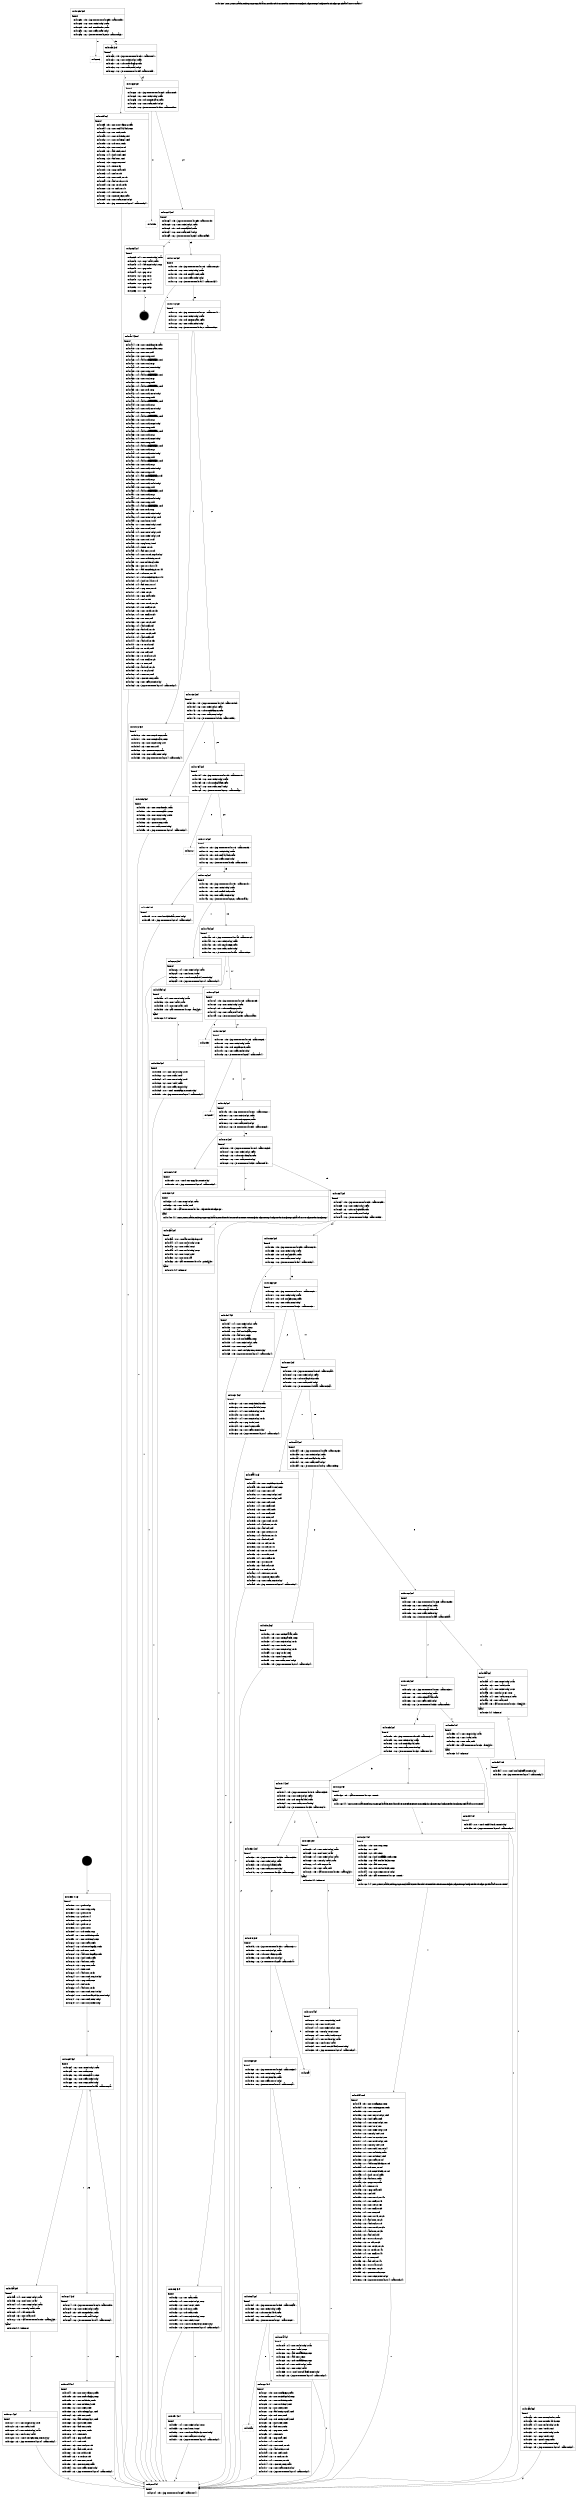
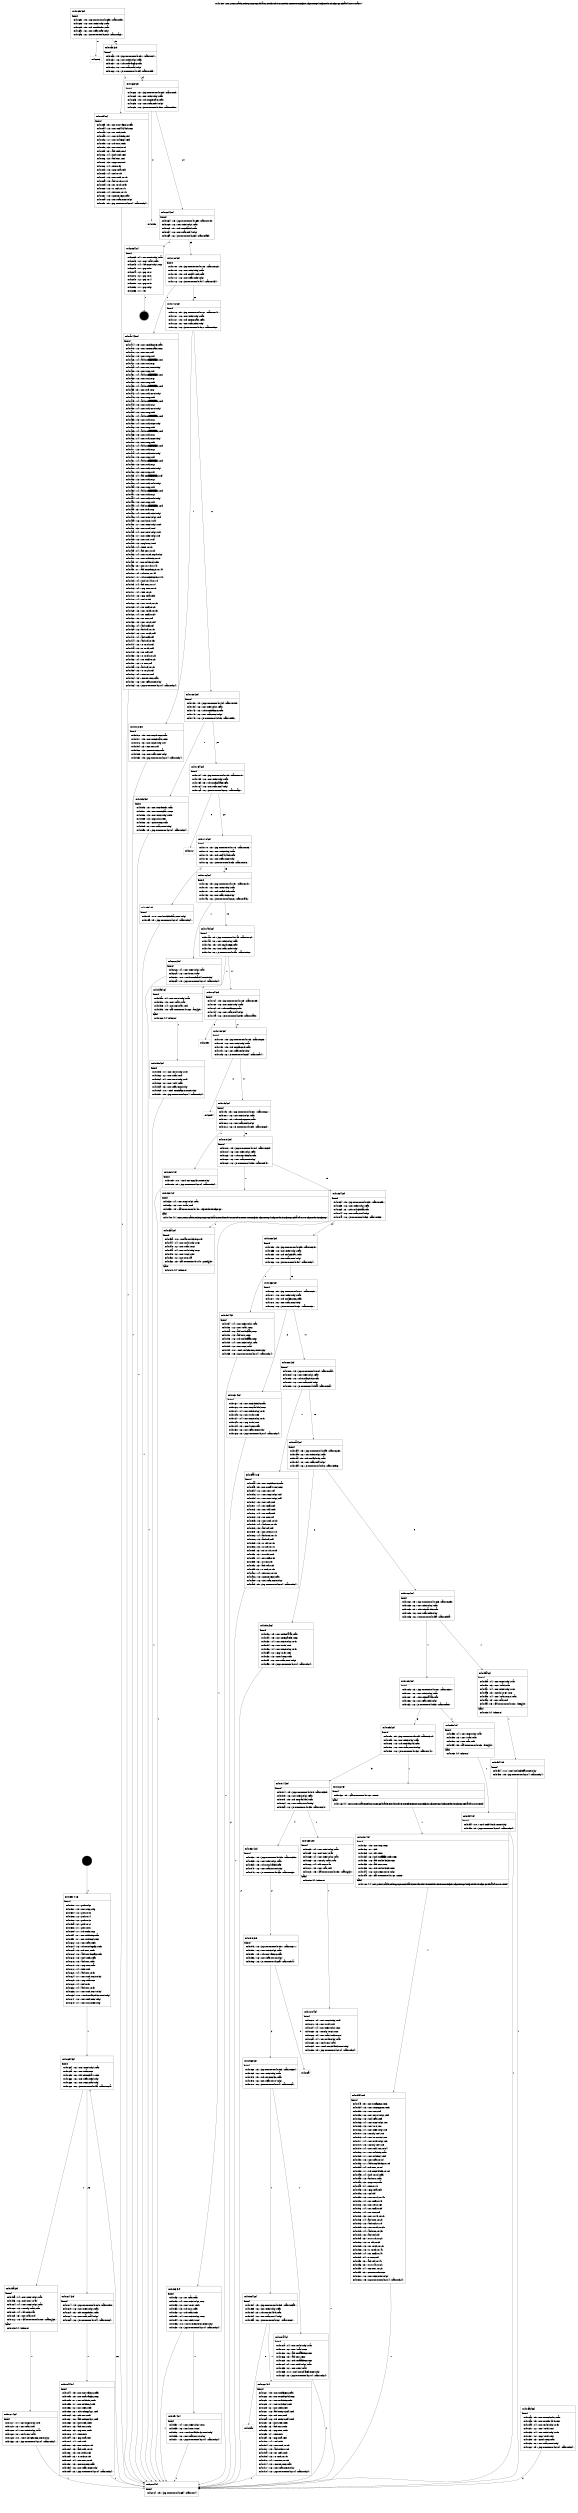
edge "0x401b72 [30]" -> "0x402104 [5]": added, label "1"
